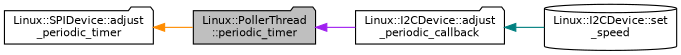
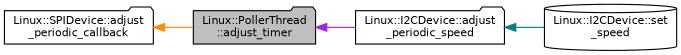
node "Linux::SPIDevice::adjust _periodic_timer": label "Linux::SPIDevice::adjust _periodic_timer" -> "Linux::SPIDevice::adjust _periodic_callback"
node "Linux::PollerThread ::periodic_timer": label "Linux::PollerThread ::periodic_timer" -> "Linux::PollerThread ::adjust_timer"
node "Linux::I2CDevice::adjust _periodic_callback": label "Linux::I2CDevice::adjust _periodic_callback" -> "Linux::I2CDevice::adjust _periodic_speed"
